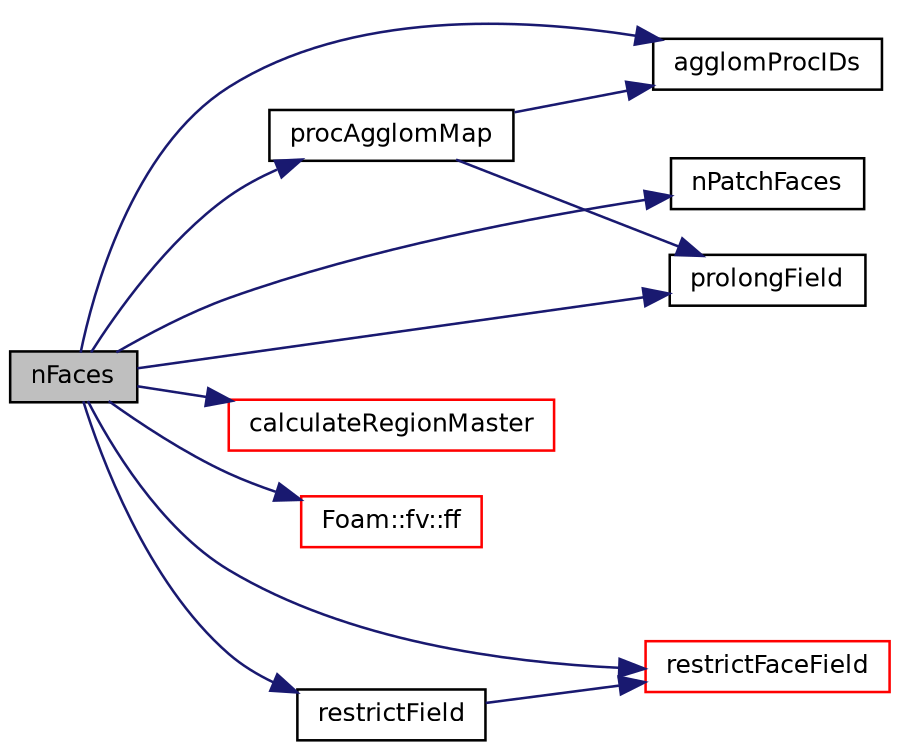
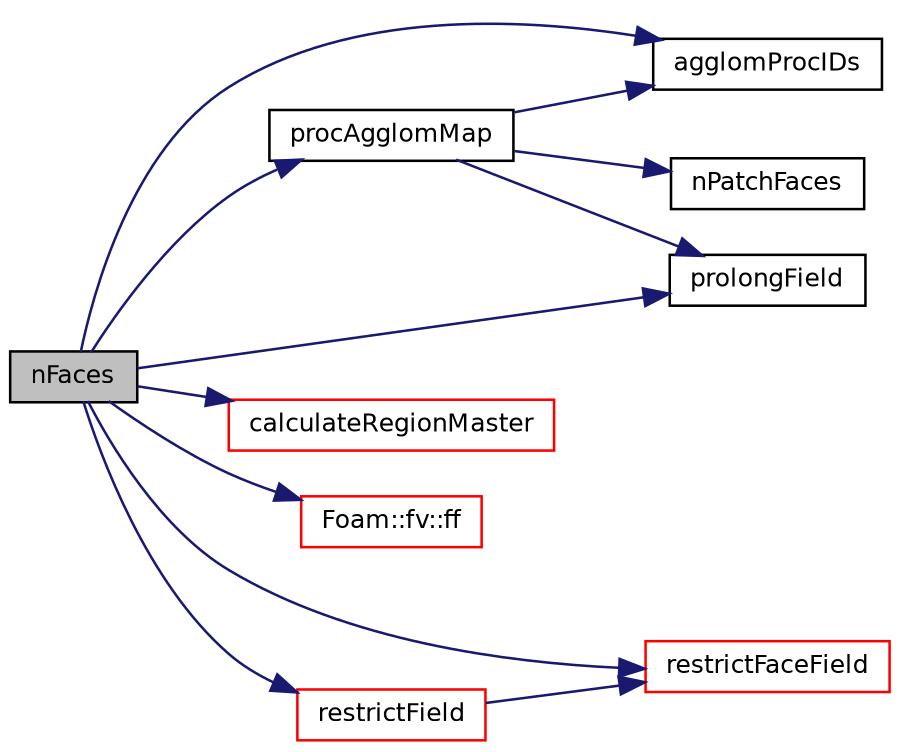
edge "nFaces" -> "nPatchFaces": now "procAgglomMap" -> "nPatchFaces"
node "restrictField": color black -> red
